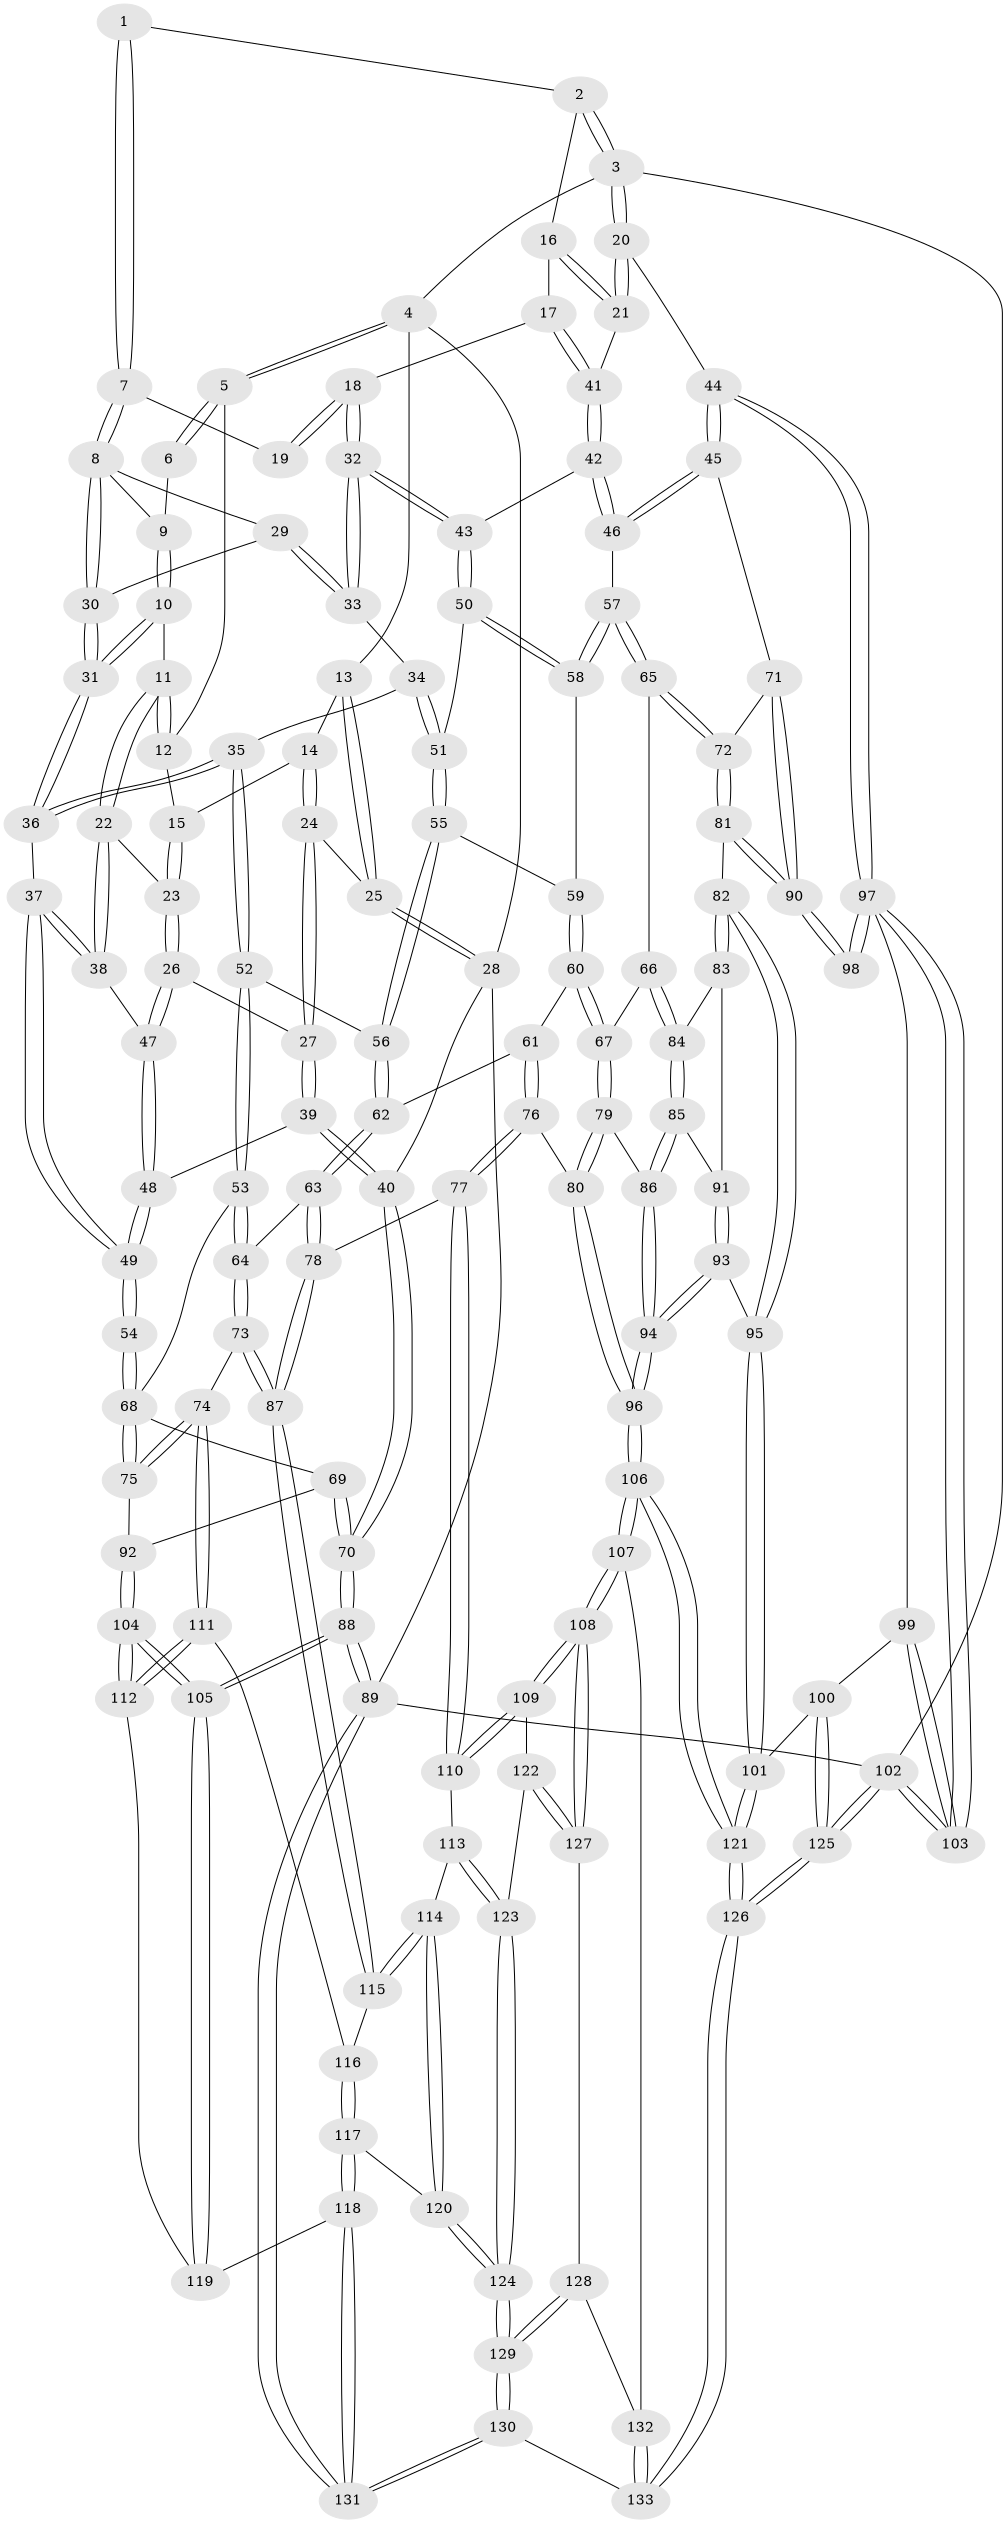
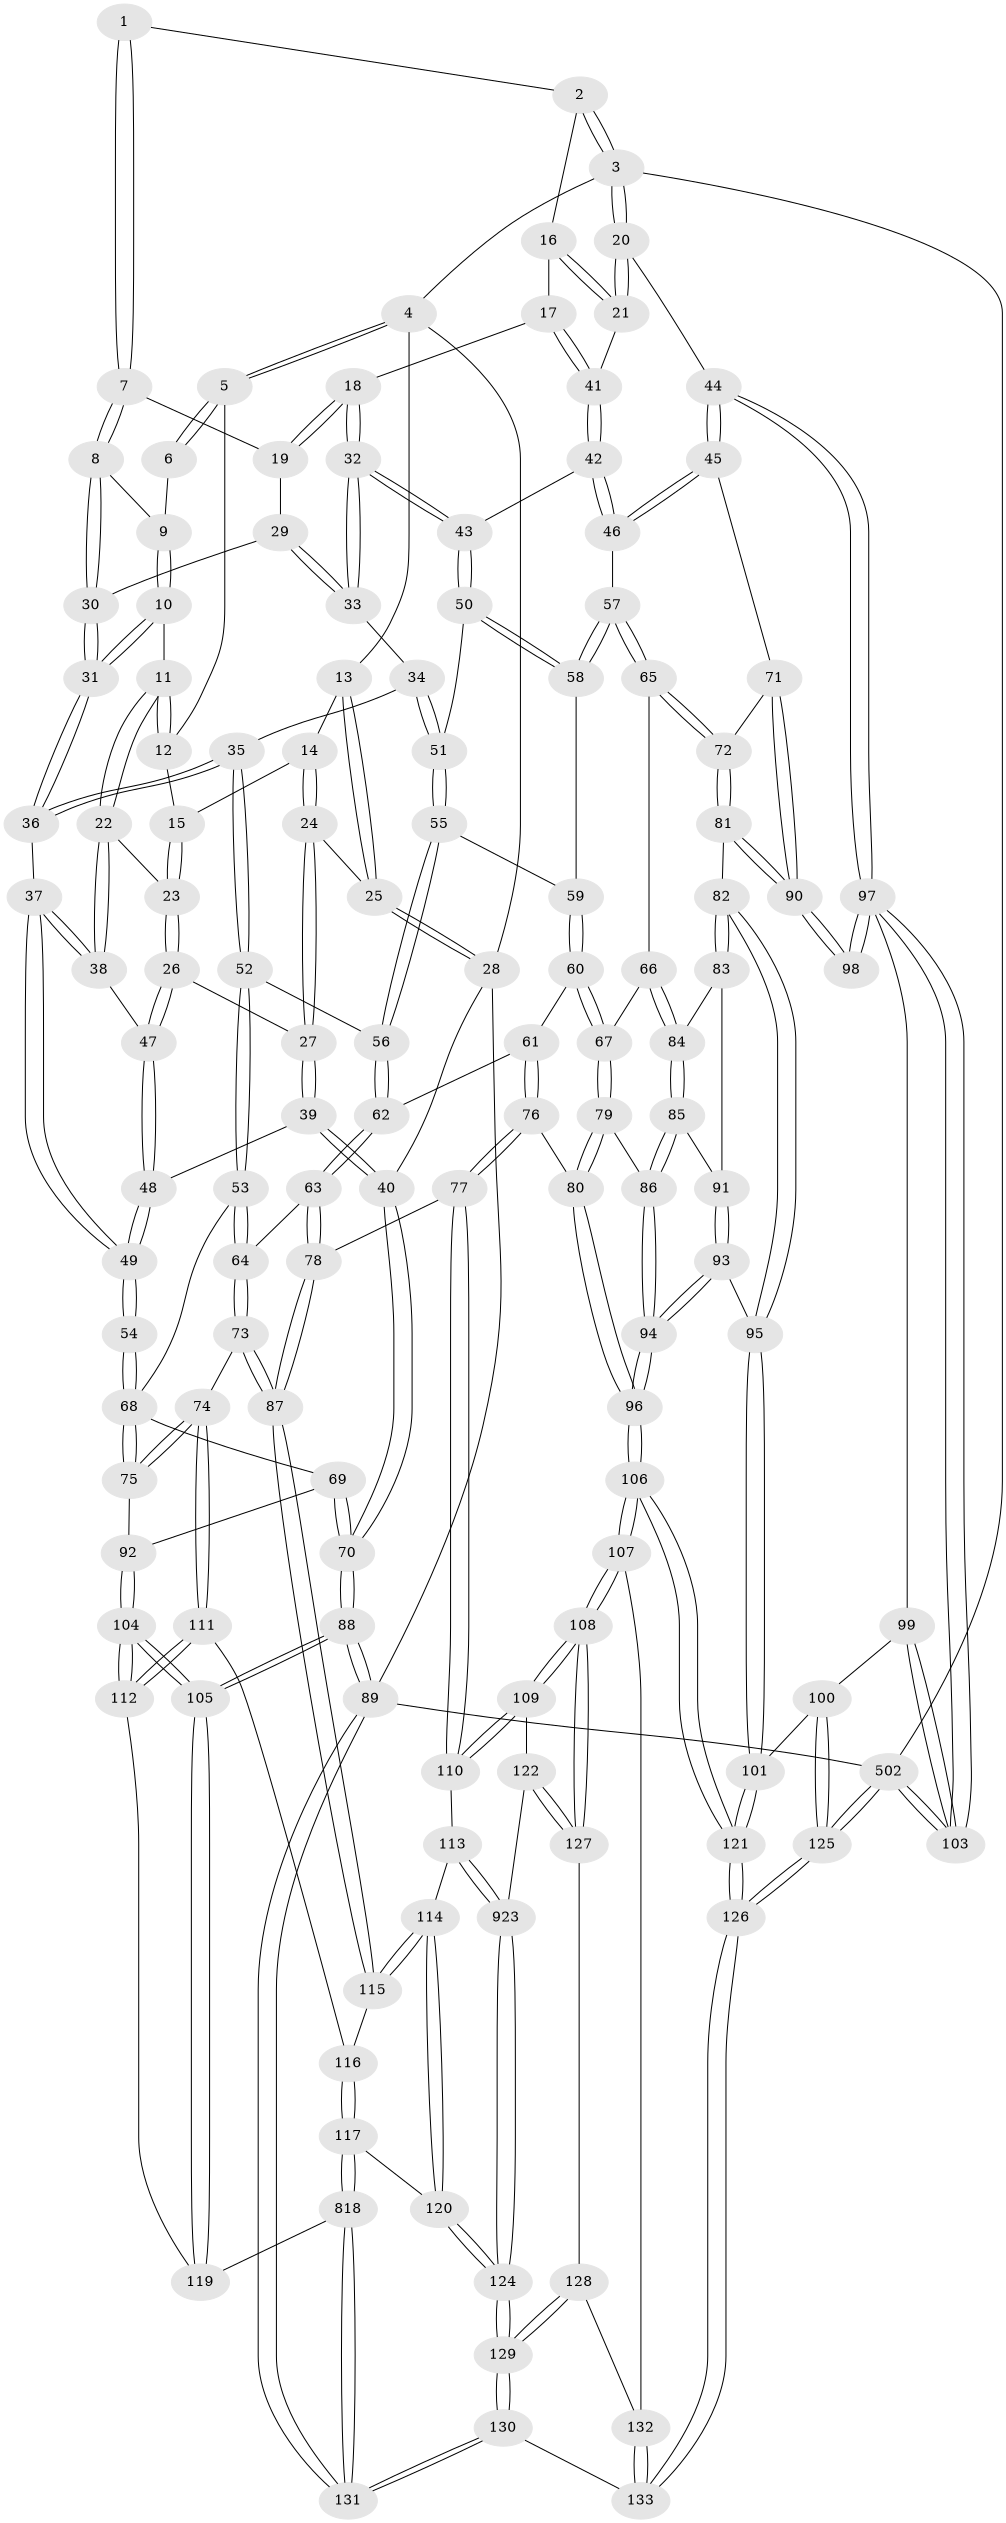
edge "8" -- "29": now "19" -- "29"
node "102": label "102" -> "502"
node "123": label "123" -> "923"
node "118": label "118" -> "818"
